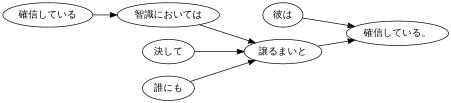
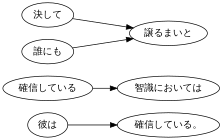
edge "智識においては" -> "譲るまいと": removed
edge "譲るまいと" -> "確信している。": removed
